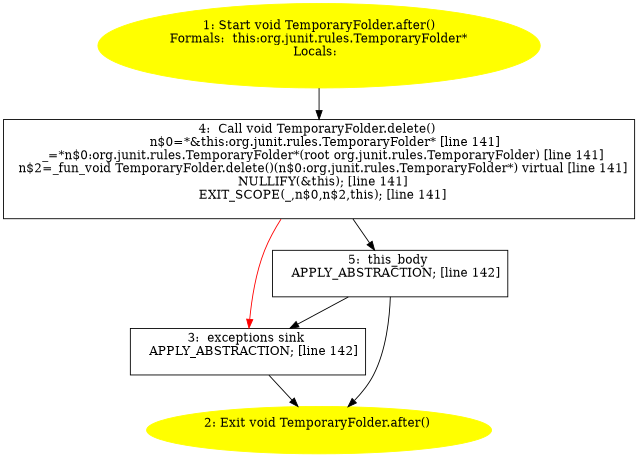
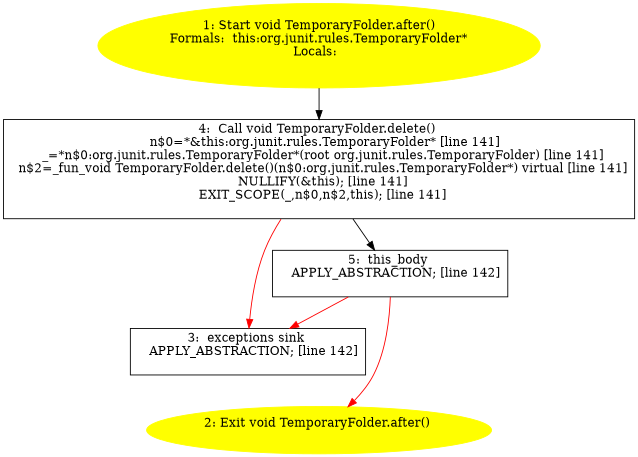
edge "5:  this_body APPLY_ABSTRACTION; [line 142]" -> "3:  exceptions sink APPLY_ABSTRACTION; [line 142]": color black -> red
edge "5:  this_body APPLY_ABSTRACTION; [line 142]" -> "2: Exit void TemporaryFolder.after()": color black -> red
edge "3:  exceptions sink APPLY_ABSTRACTION; [line 142]" -> "2: Exit void TemporaryFolder.after()": removed
